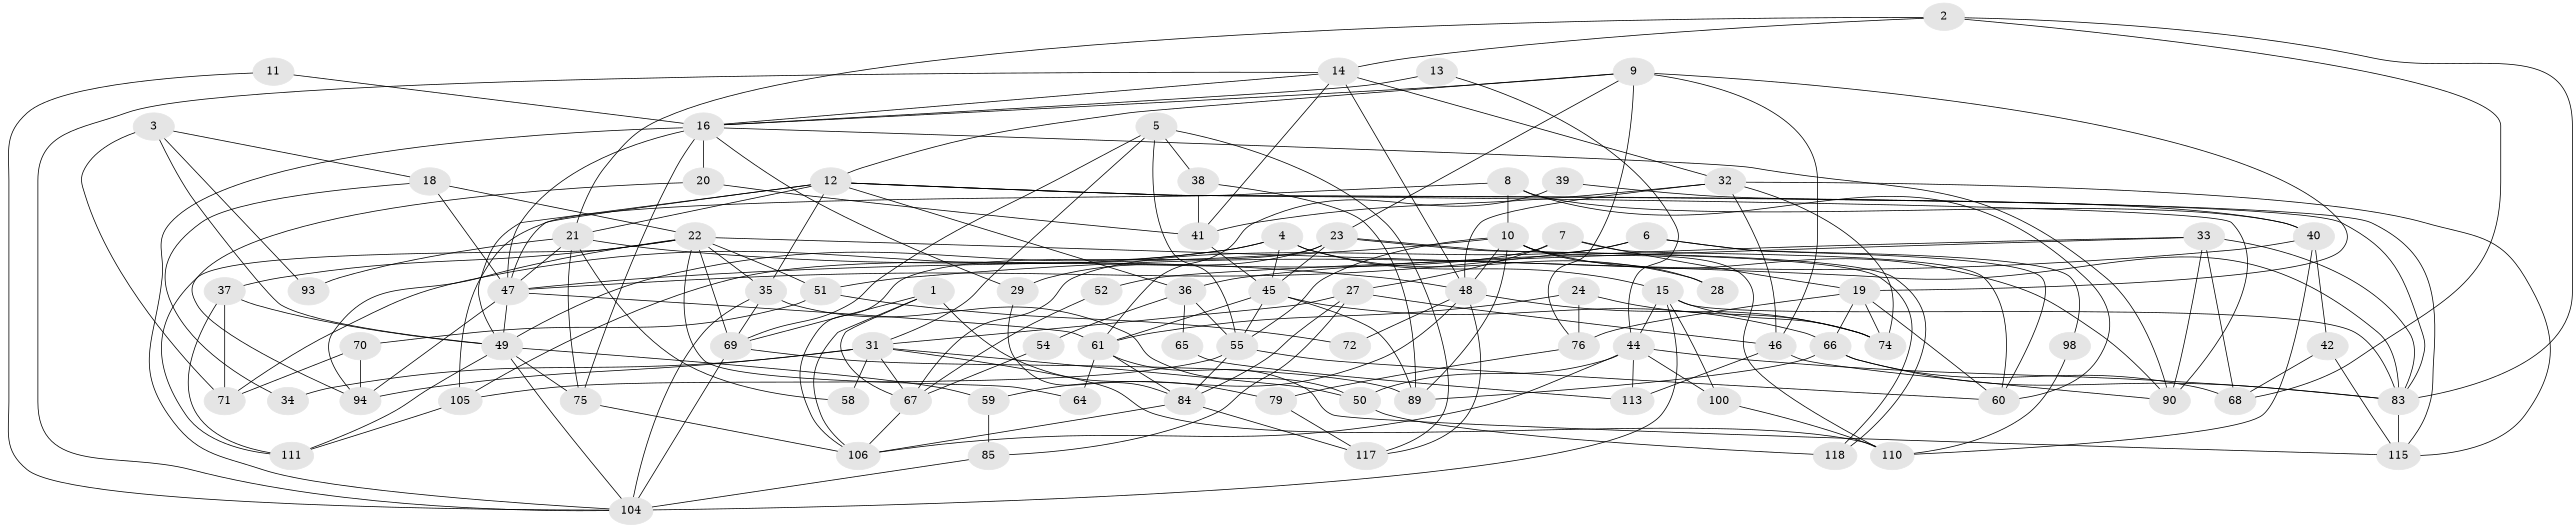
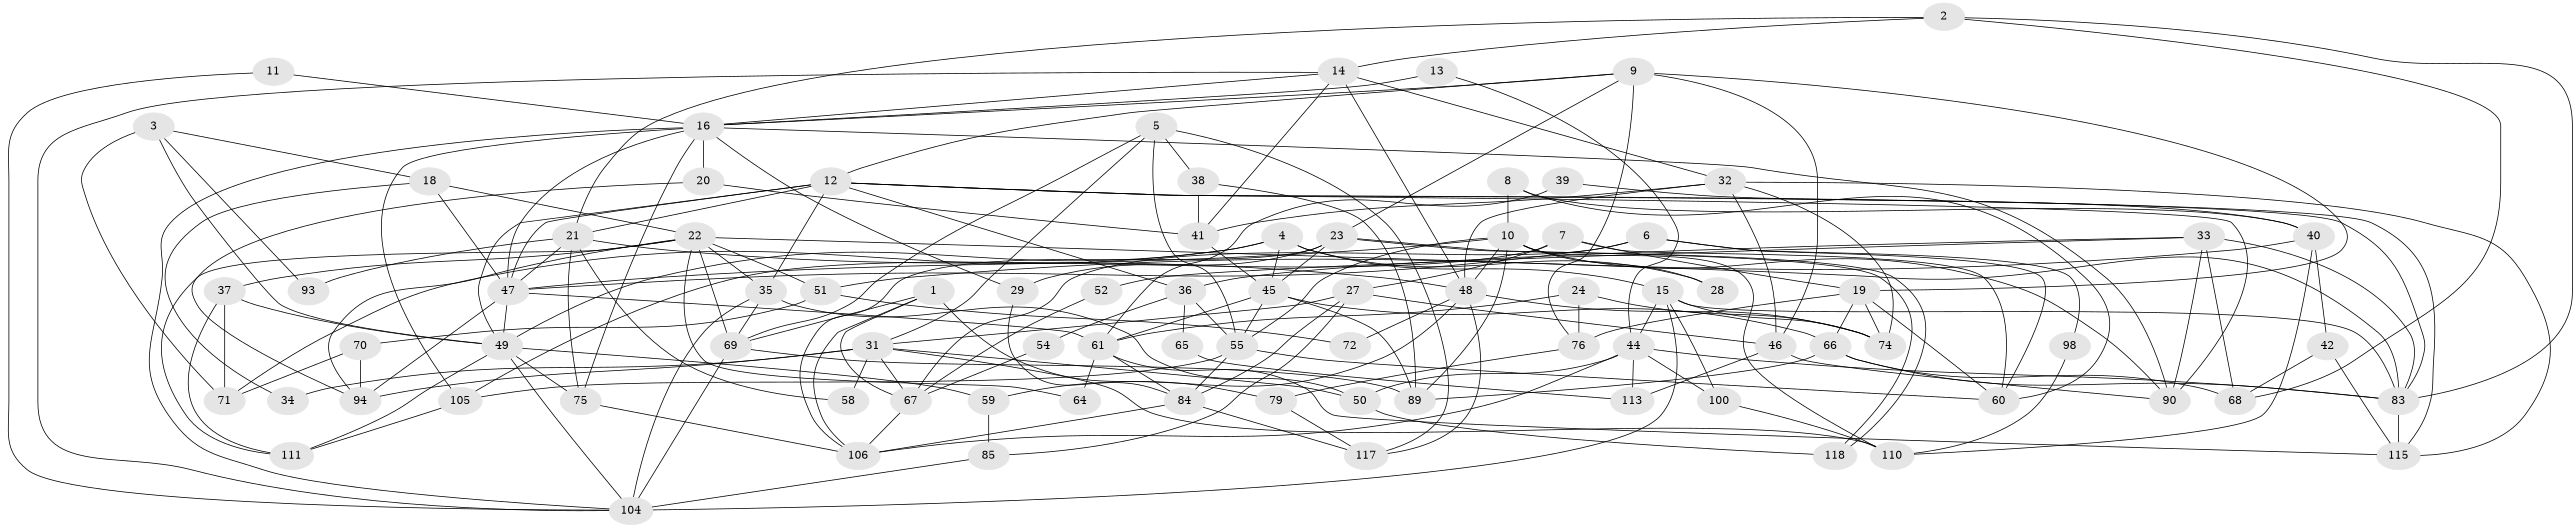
edge "8" -- "105": now "16" -- "105"
